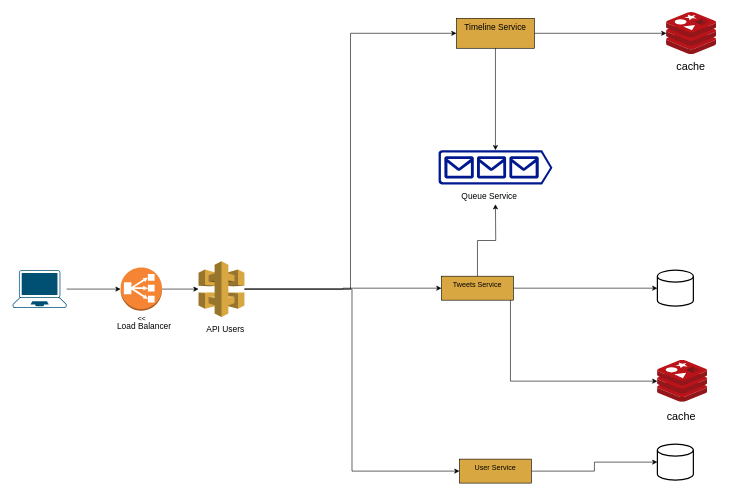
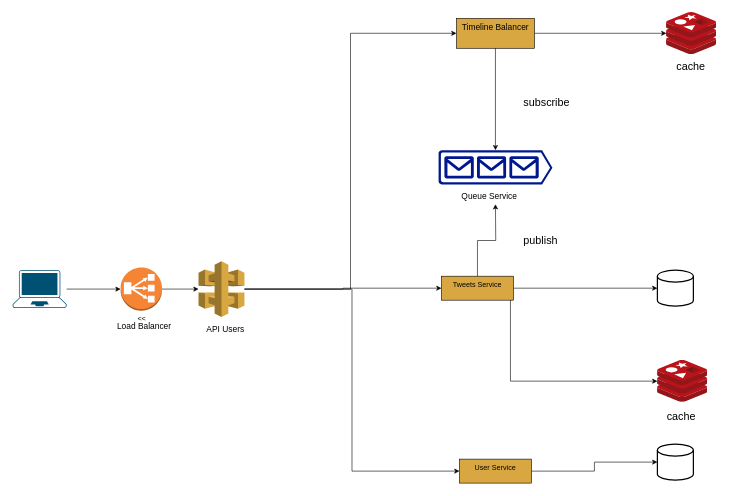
node "Timeline Service": label "Timeline Service" -> "Timeline Balancer"
node "subscribe": added
node "publish": added
